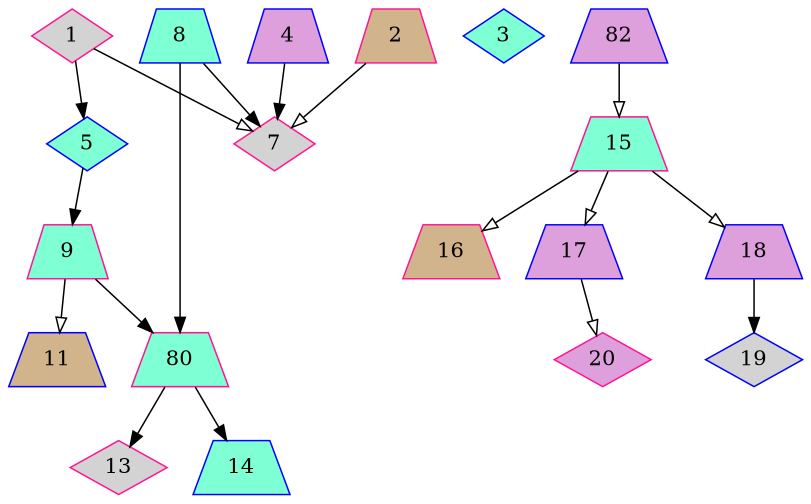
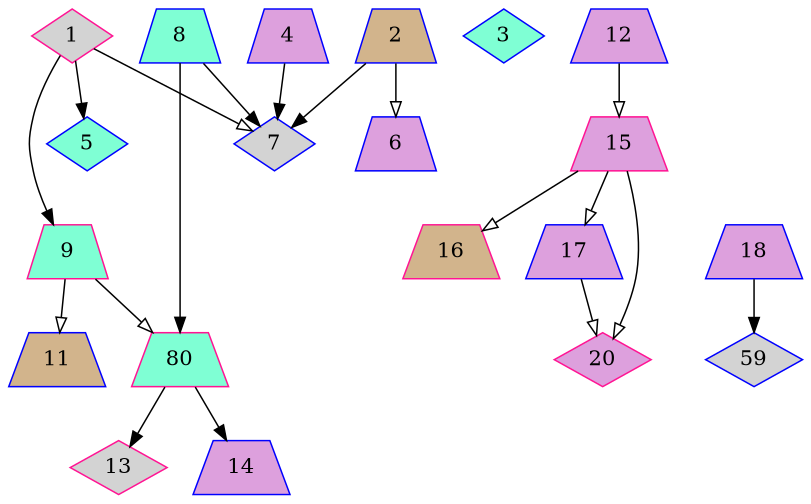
node "2": color deeppink -> blue
node "82": label "82" -> "12"
edge "2" -> "7": arrowhead onormal -> normal
node "7": color deeppink -> blue
node "6": added
node "15": fillcolor aquamarine -> plum
edge "5" -> "9": now "1" -> "9"
edge "15" -> "18": now "15" -> "20"
edge "9" -> "80": arrowhead normal -> onormal
node "19": label "19" -> "59"
node "14": fillcolor aquamarine -> plum
